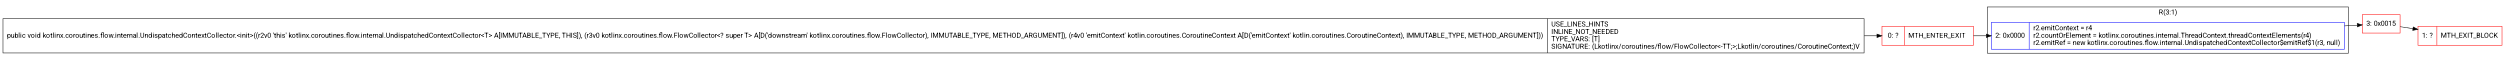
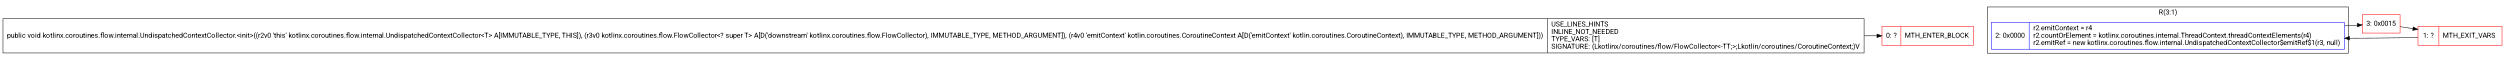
node "0: ?": text "MTH_ENTER_EXIT" -> "MTH_ENTER_BLOCK"
edge "0: ?" -> "2: 0x0000": now "1: ?" -> "2: 0x0000"
node "1: ?": text "MTH_EXIT_BLOCK" -> "MTH_EXIT_VARS"
